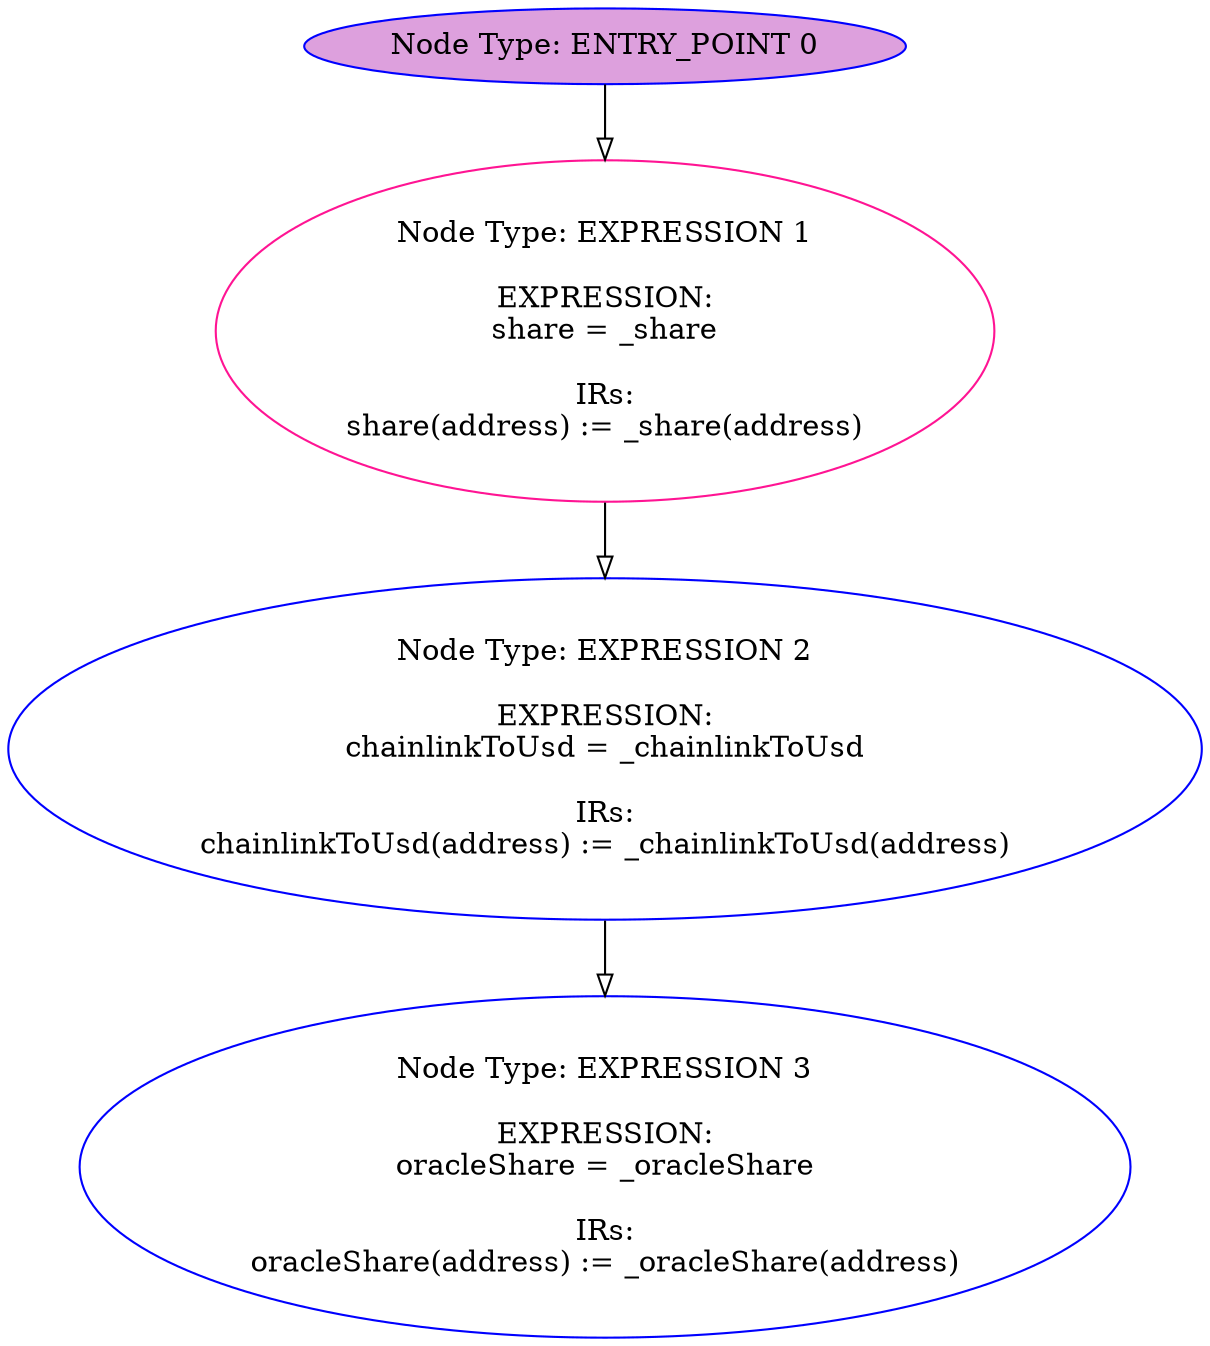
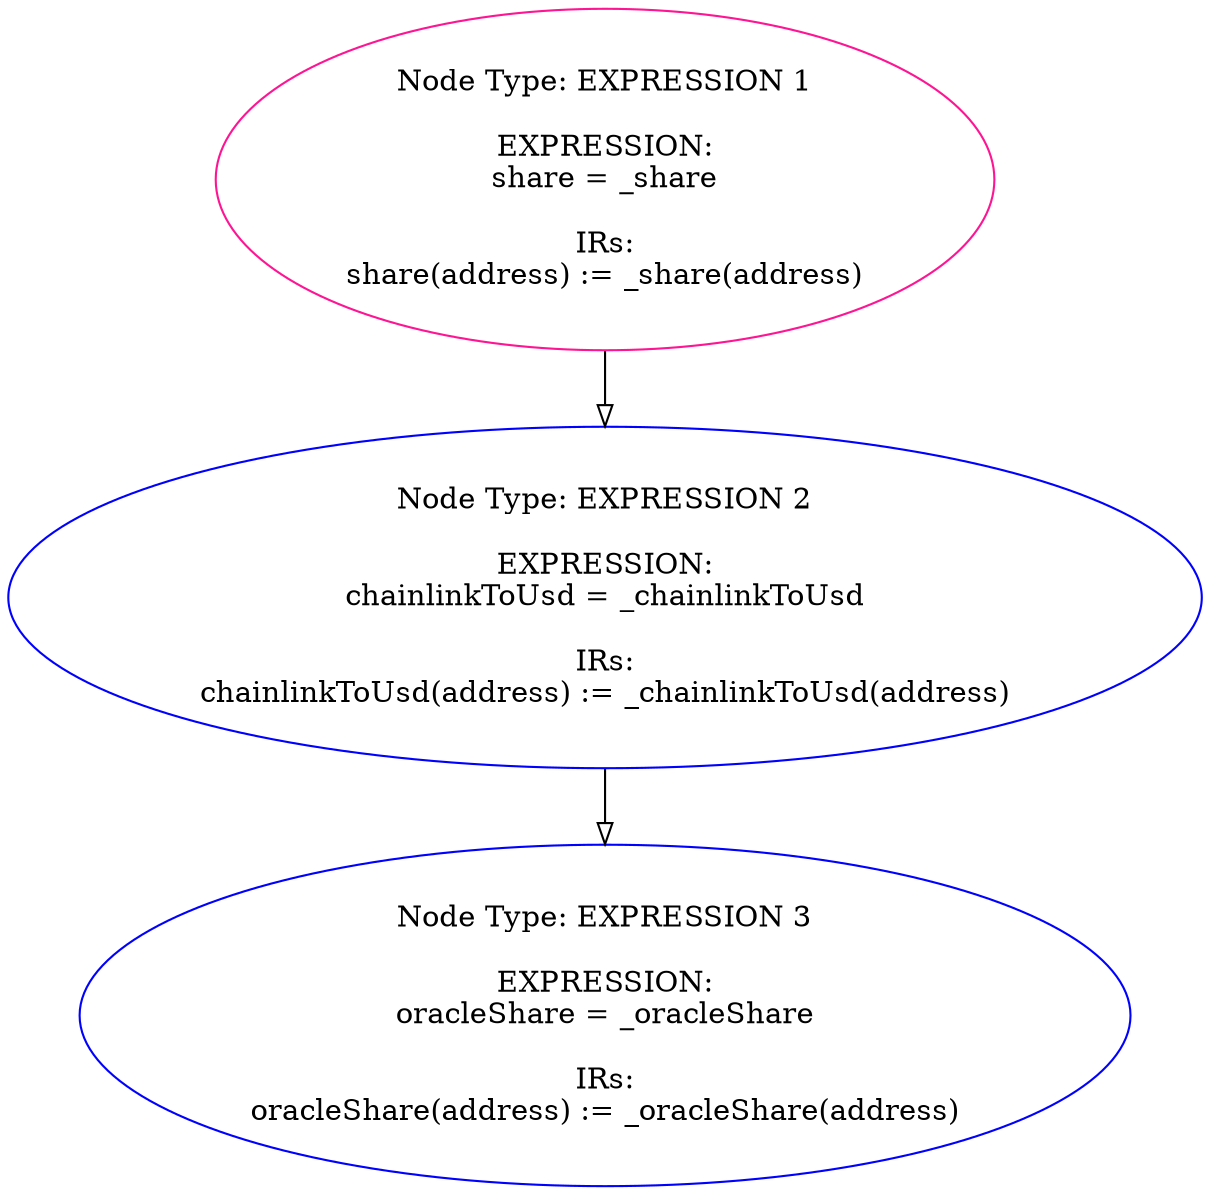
node "Node Type: ENTRY_POINT 0": removed
